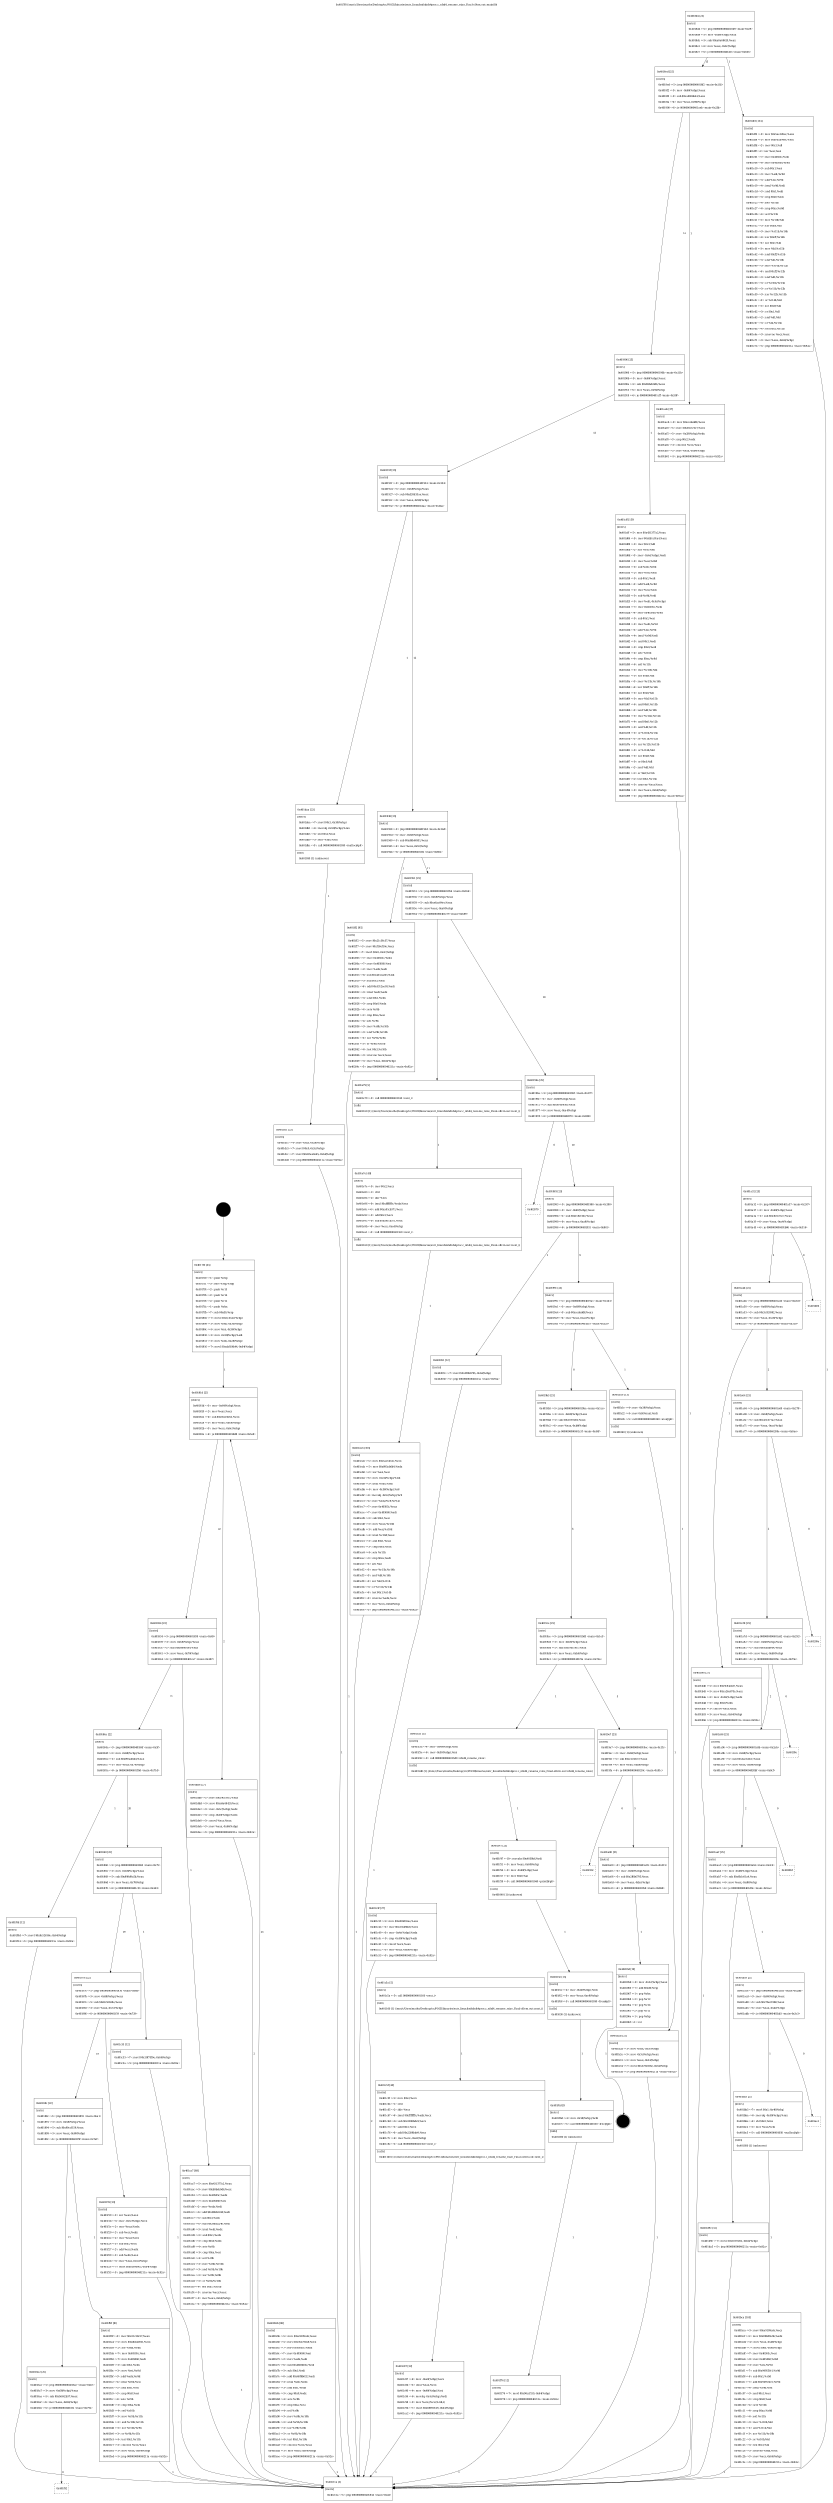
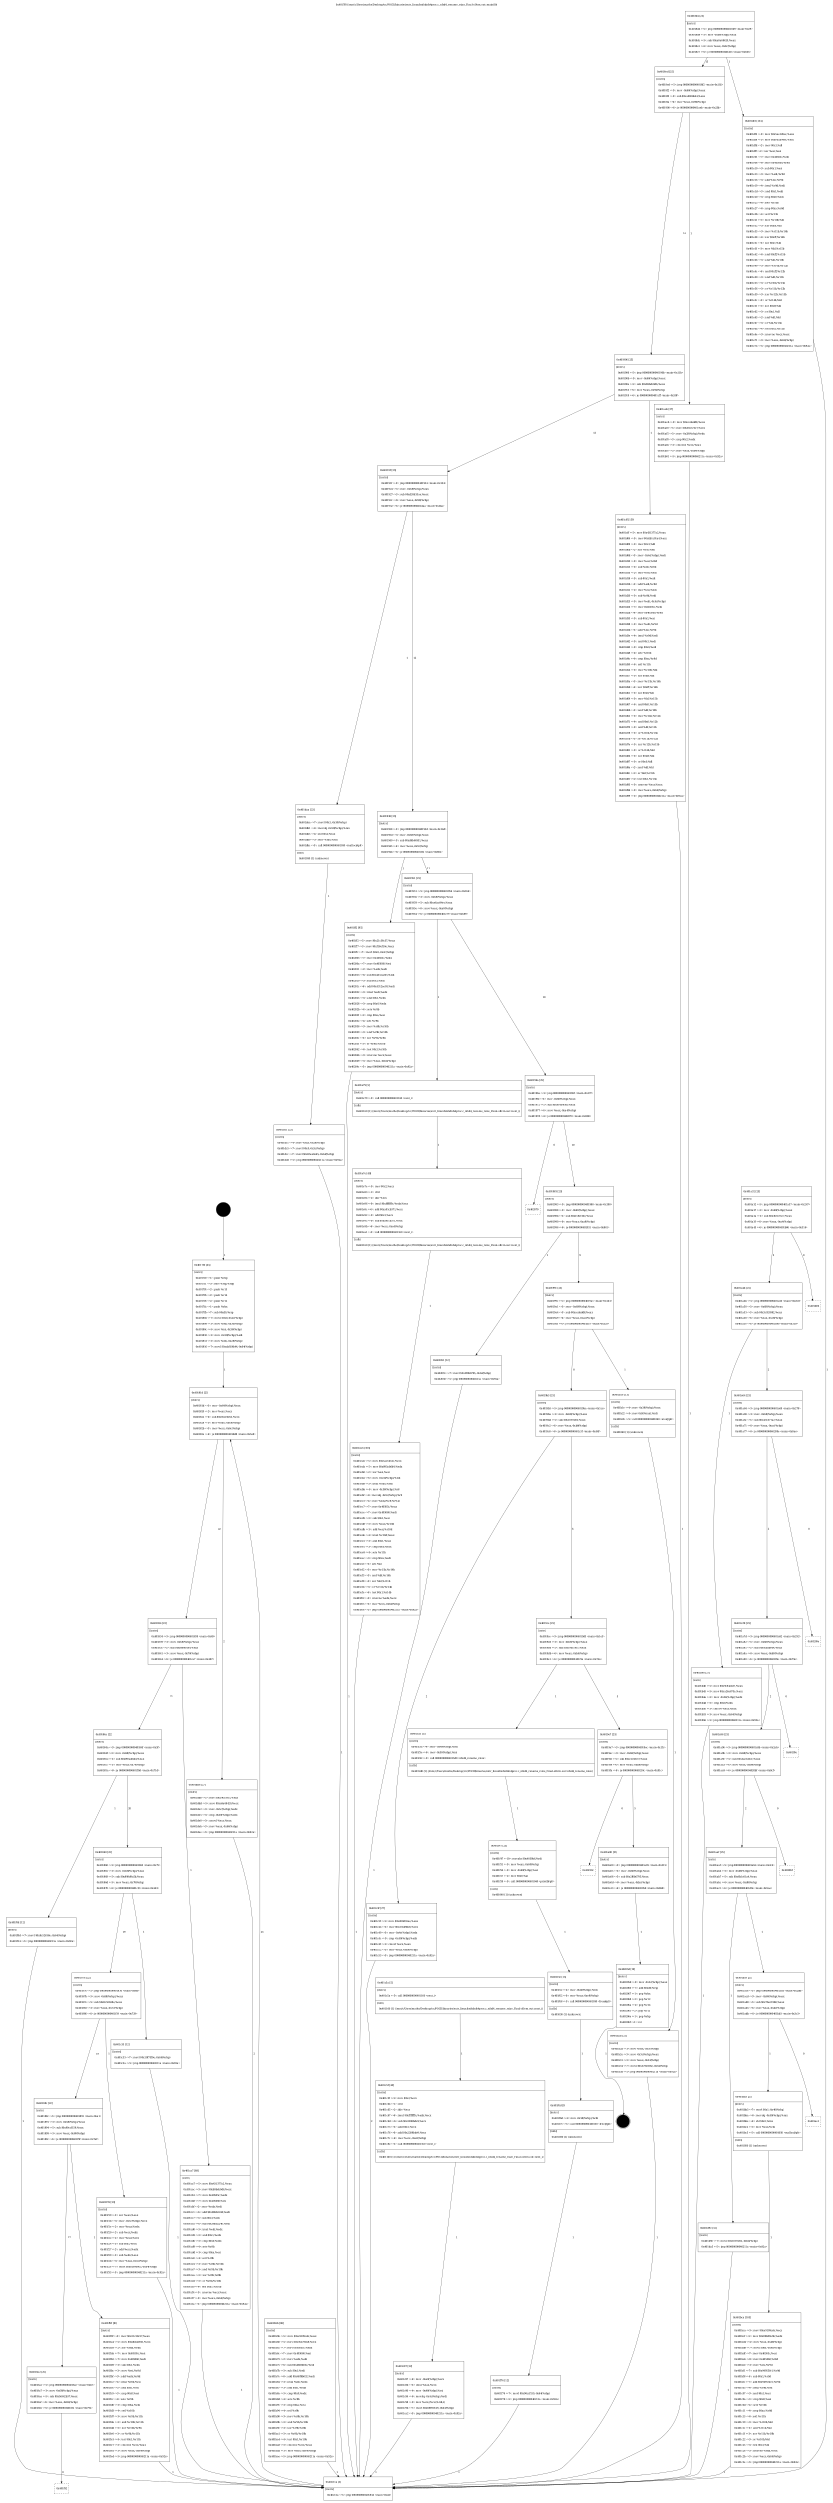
edge "0x4019b5 [25]" -> "0x401c3f [27]": added, label "2"
